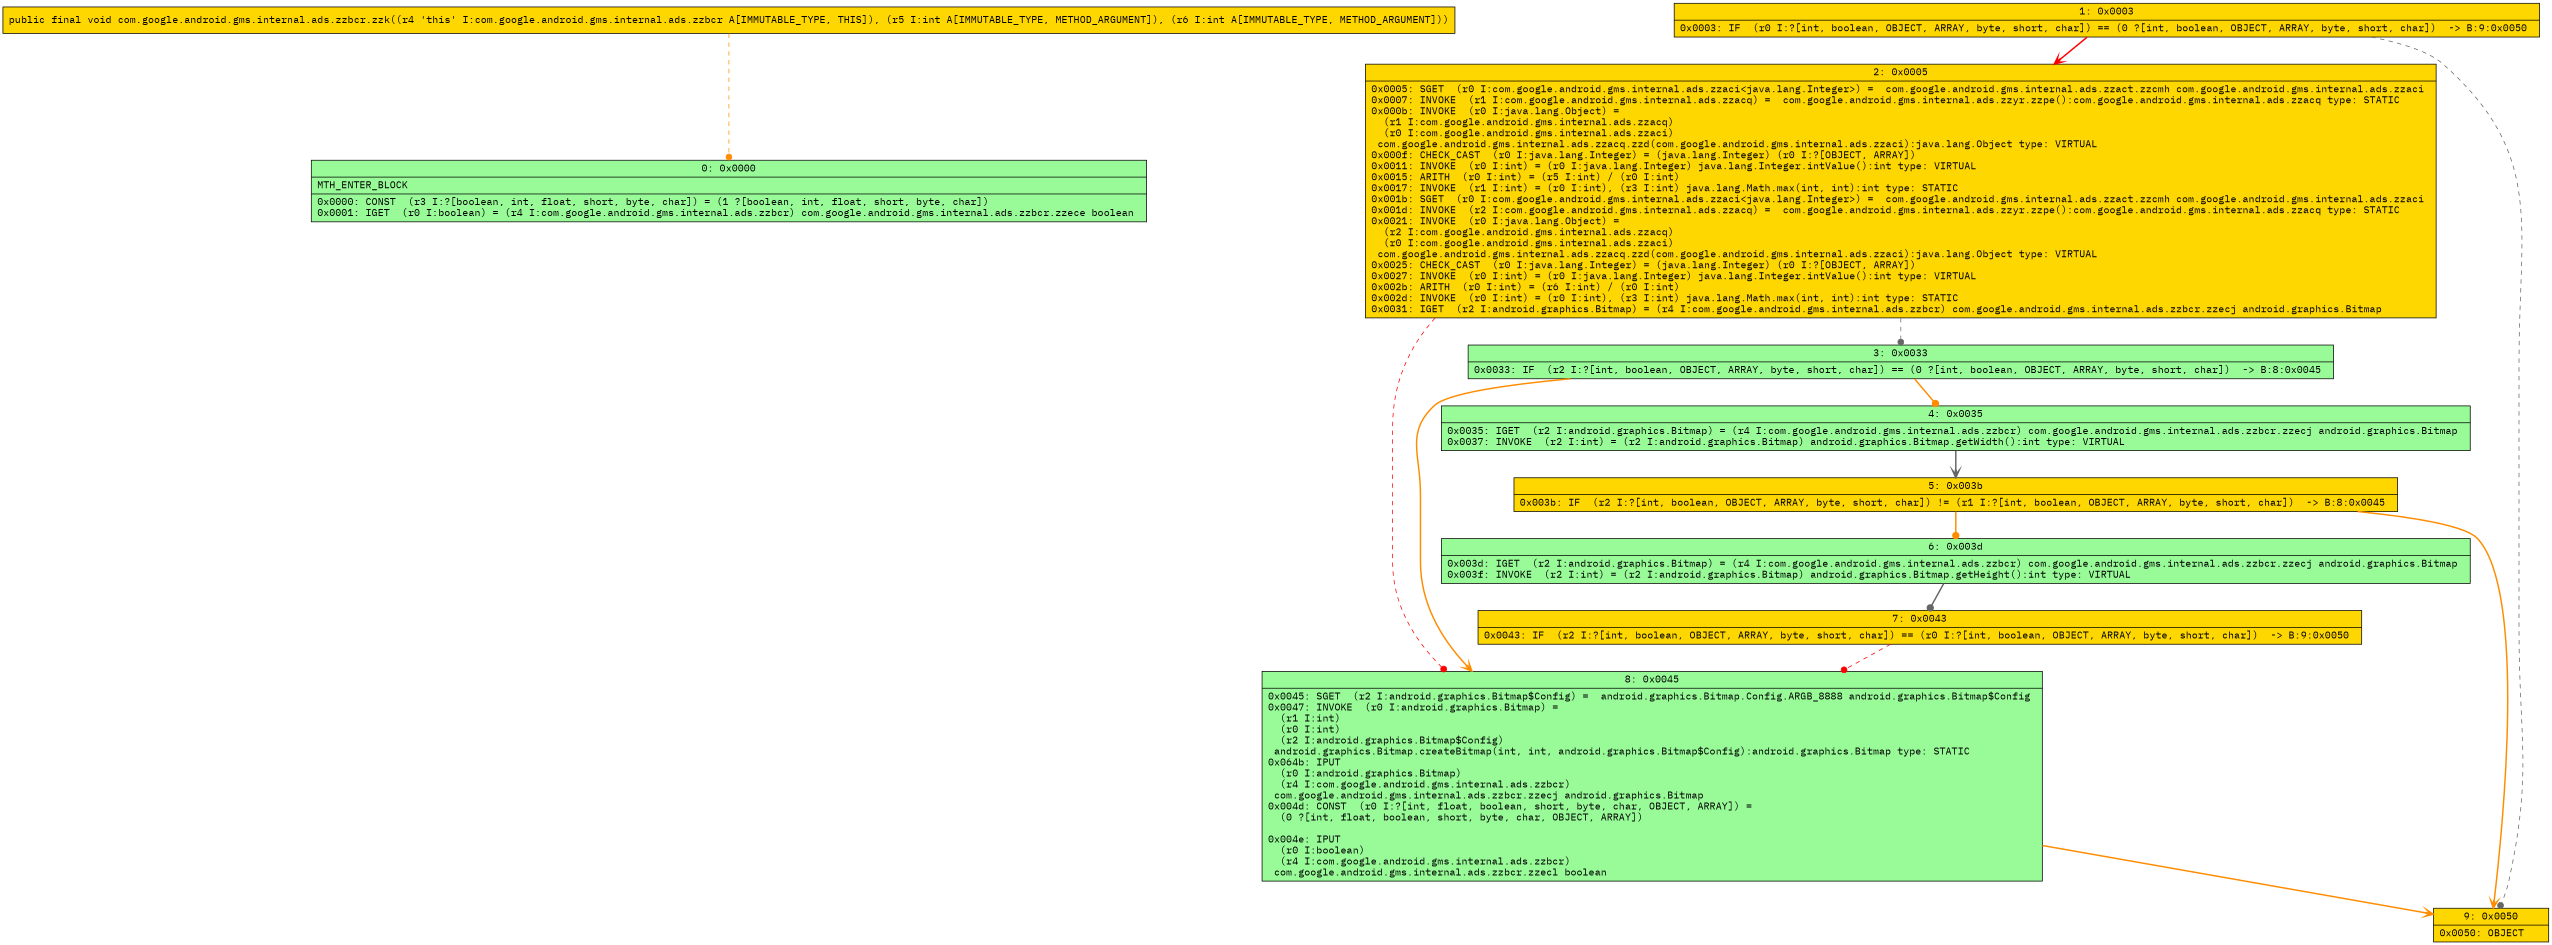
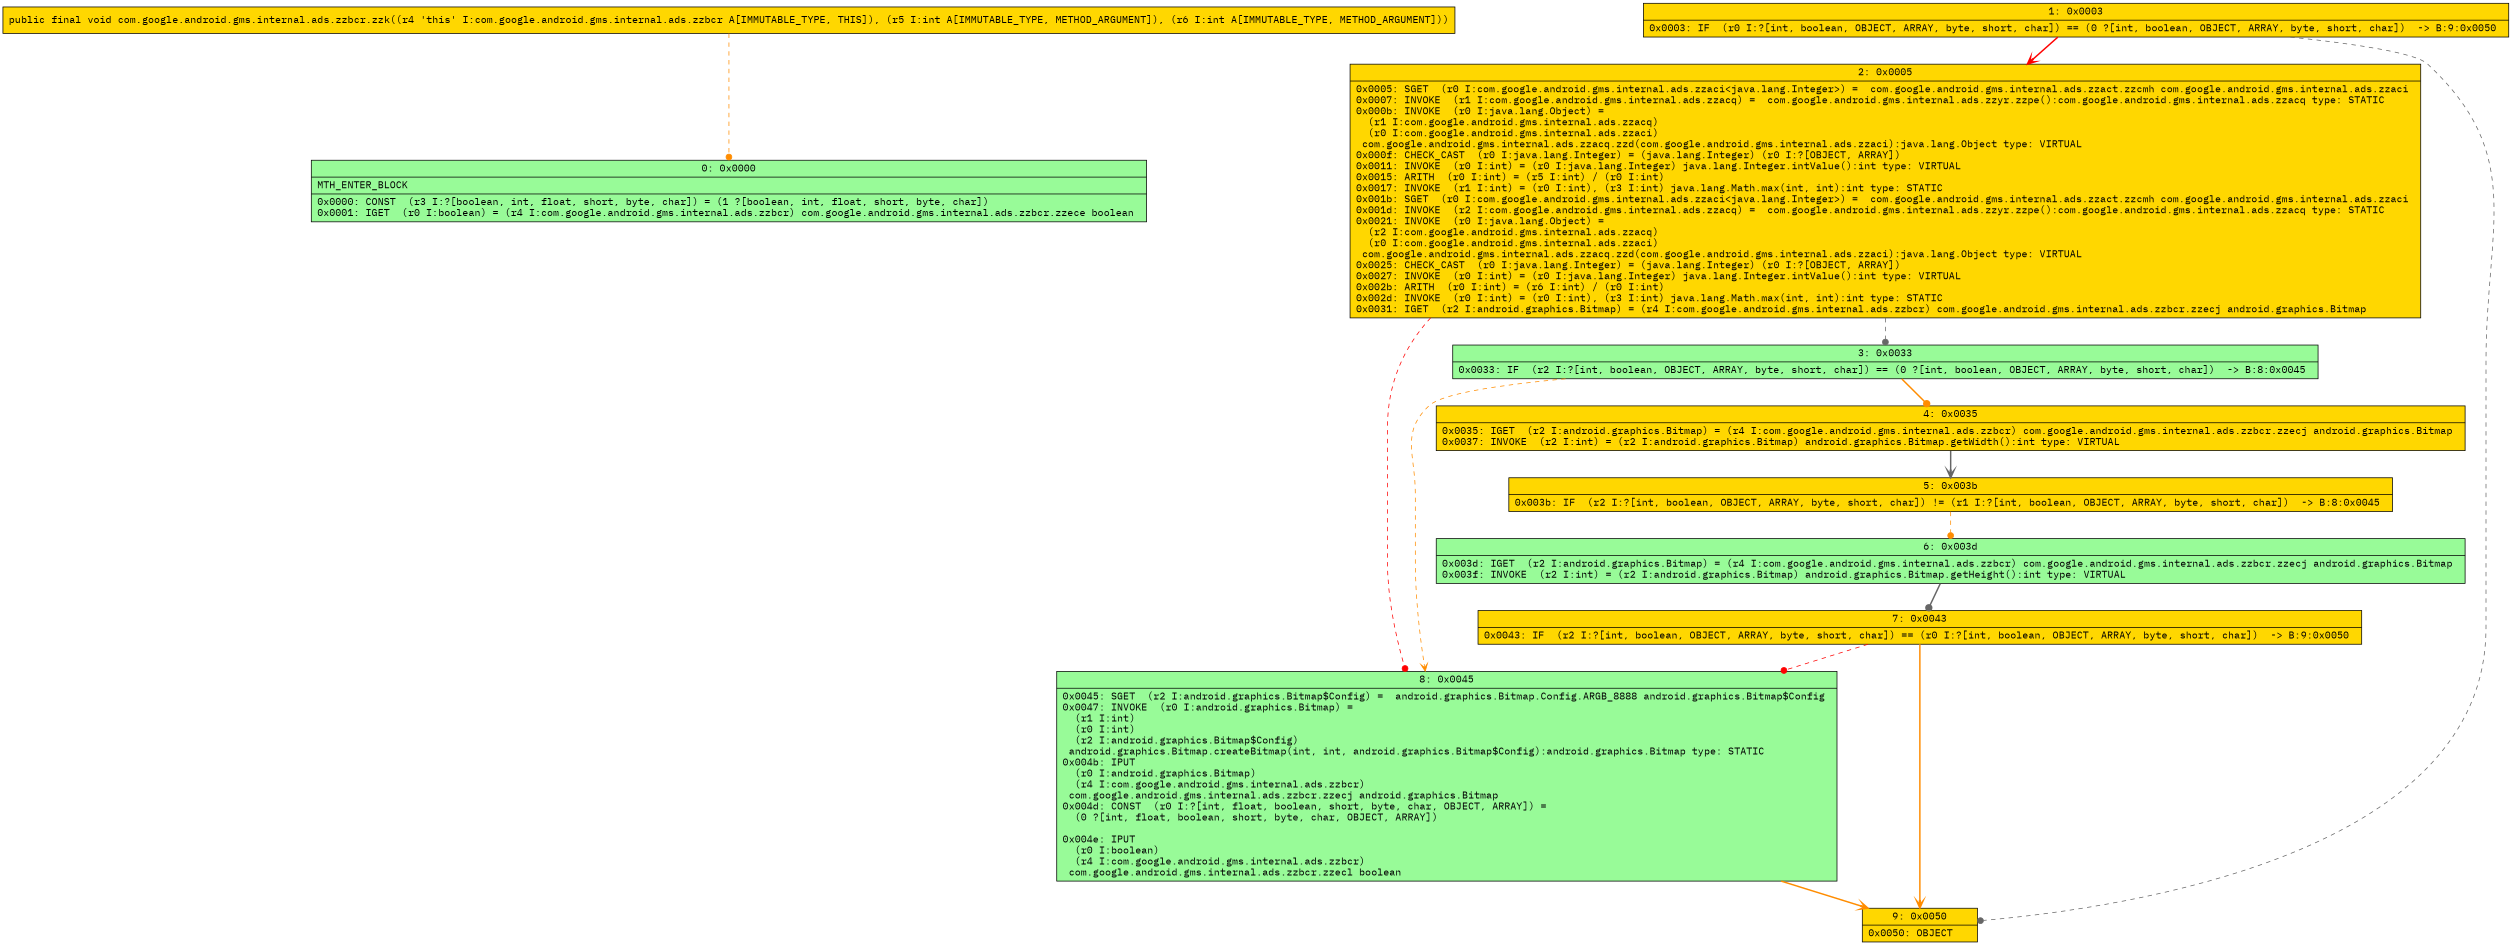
node "4: 0x0035": fillcolor palegreen -> gold
edge "3: 0x0033" -> "8: 0x0045": style bold -> dashed
edge "5: 0x003b" -> "6: 0x003d": style bold -> dashed
edge "5: 0x003b" -> "9: 0x0050": now "7: 0x0043" -> "9: 0x0050"
node "8: 0x0045": text "0x064b: IPUT" -> "0x004b: IPUT"
